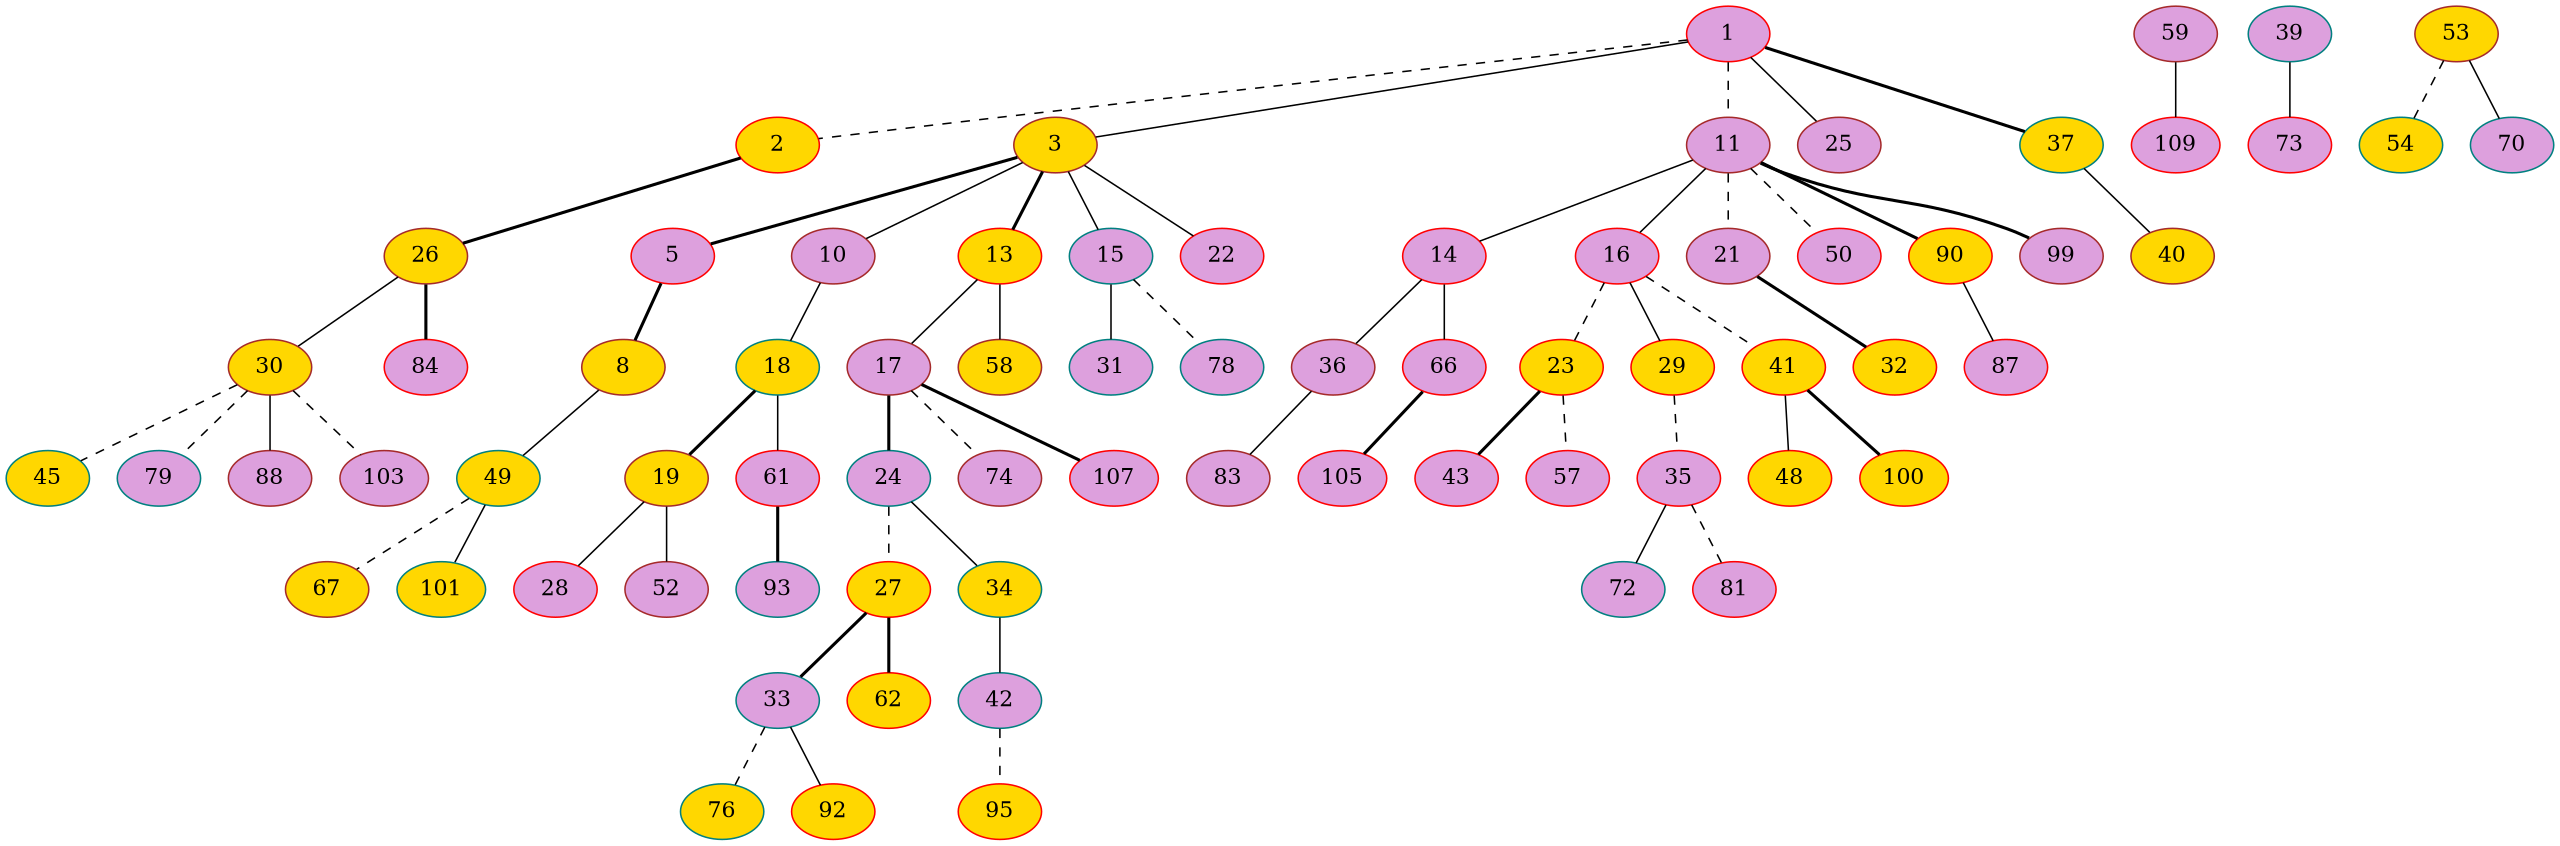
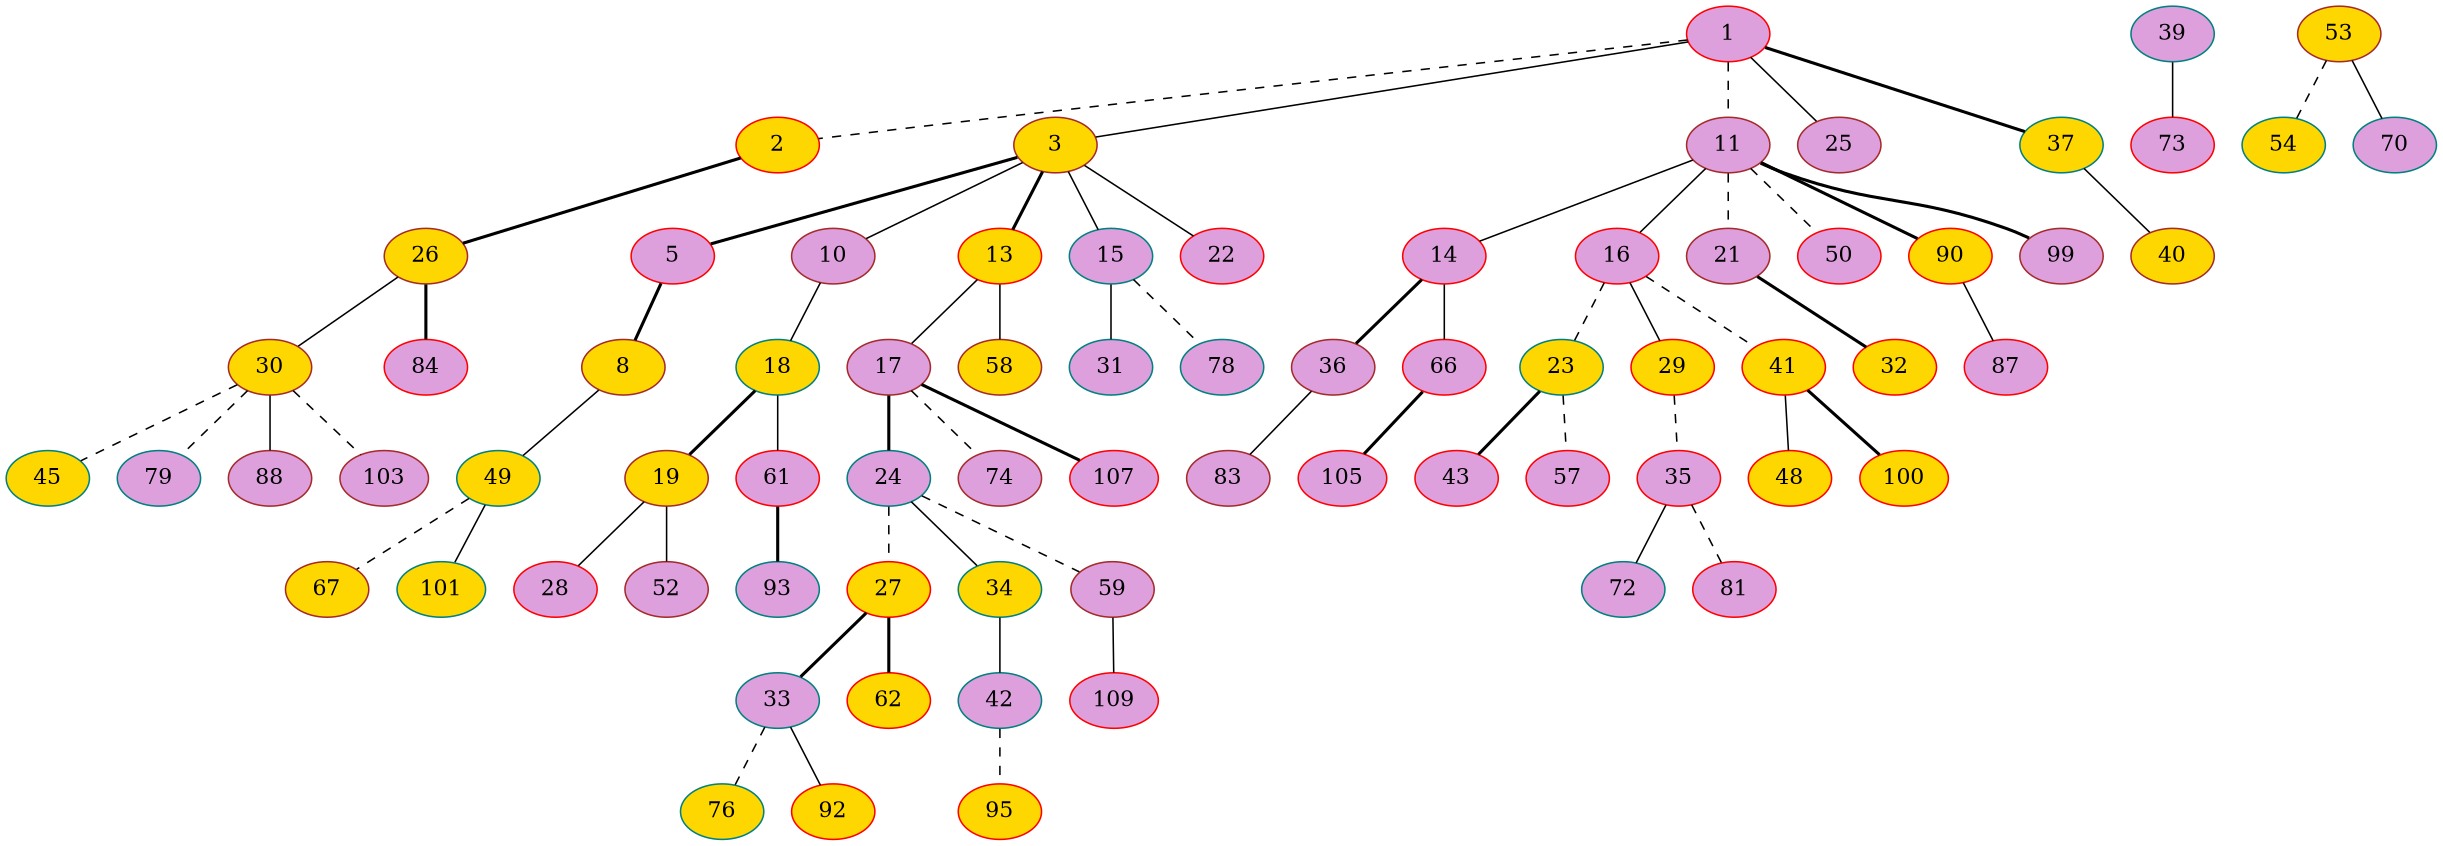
edge "14" -- "36": style solid -> bold
node "23": color red -> teal
edge "24" -- "59": added
